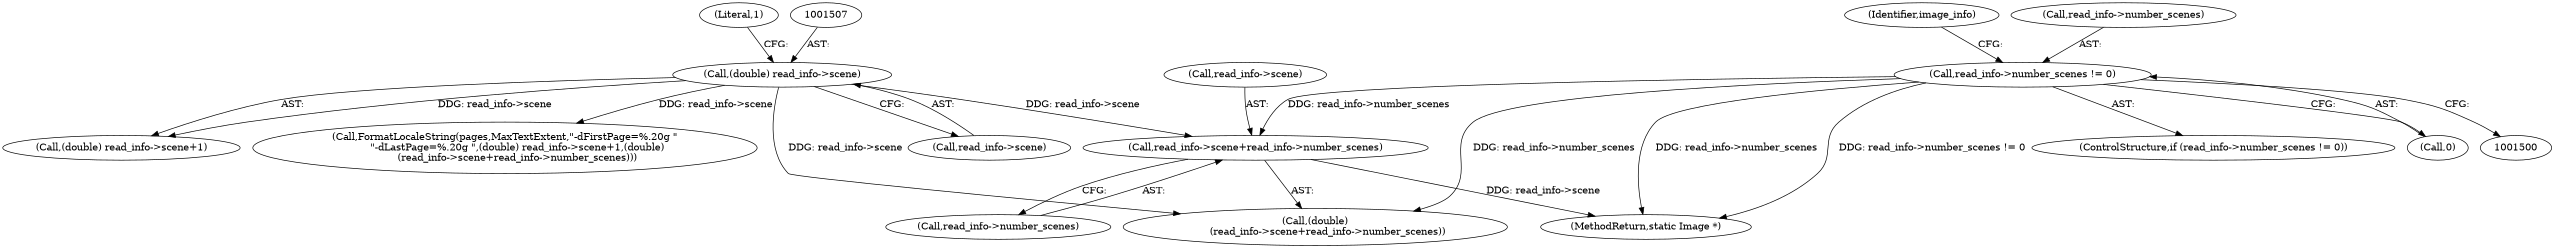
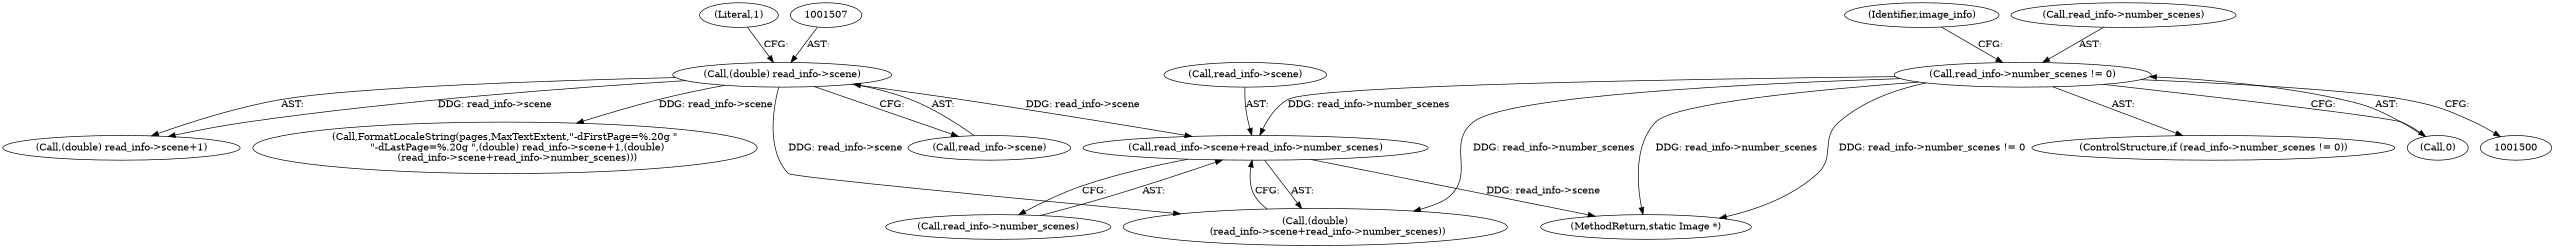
edge "(Call,(double) (read_info->scene+read_info->number_scenes))" -> "(Call,read_info->scene+read_info->number_scenes)": added, label "CFG:"
